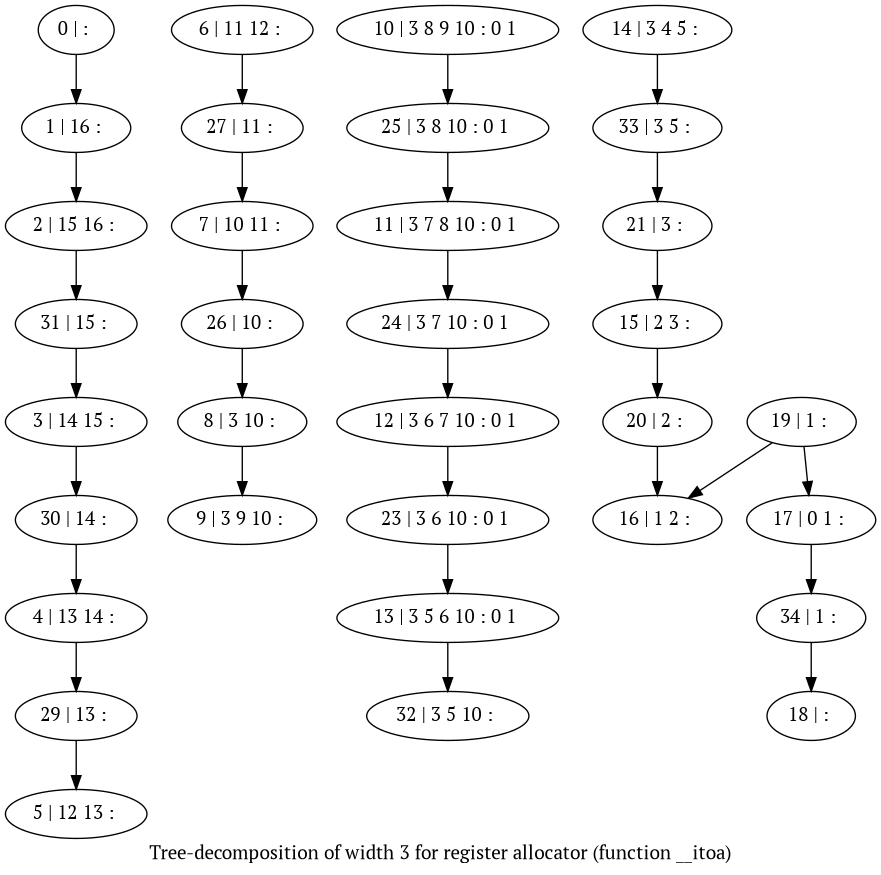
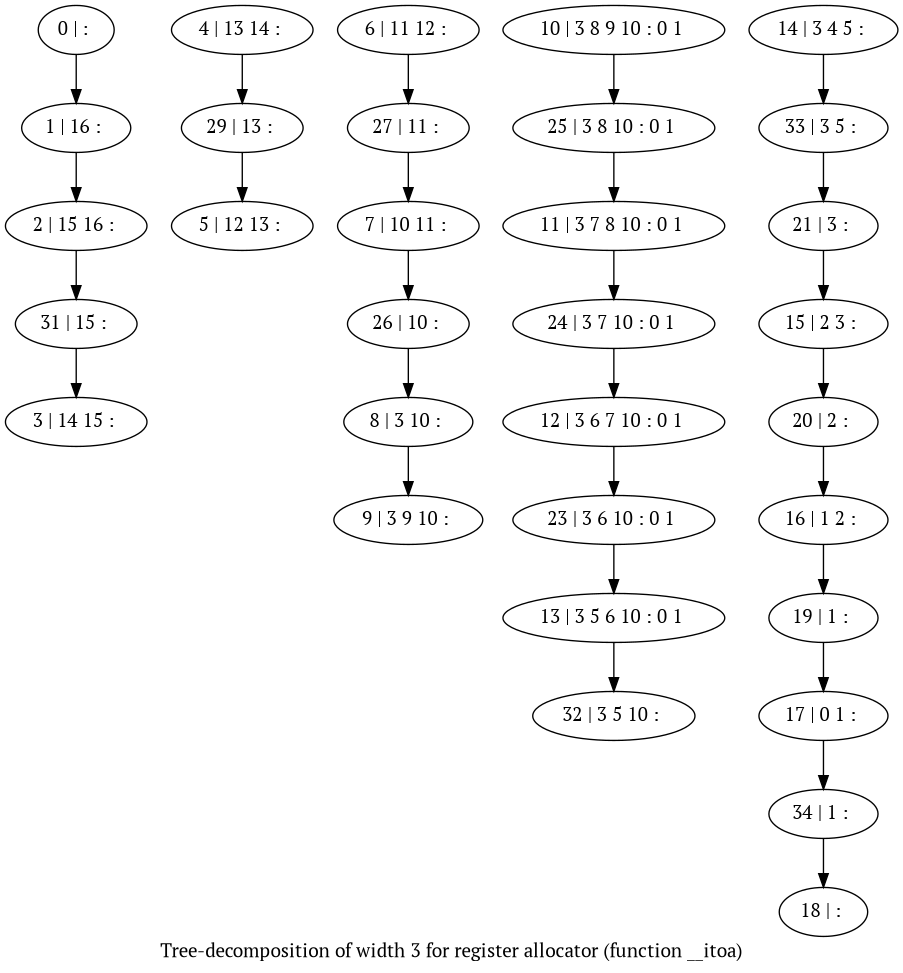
edge "19 | 1 :" -> "16 | 1 2 :": reversed
node "30 | 14 :": removed
